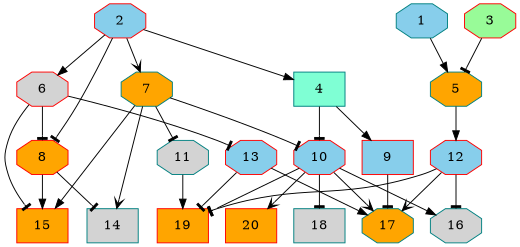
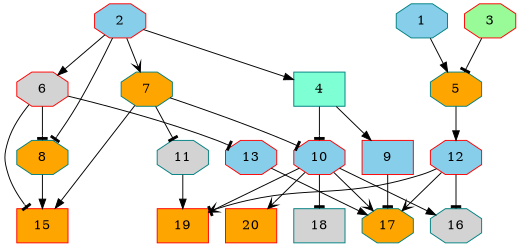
node "8": color red -> teal
edge "10" -> "19": arrowhead tee -> vee
edge "13" -> "19": removed
node "14": removed
